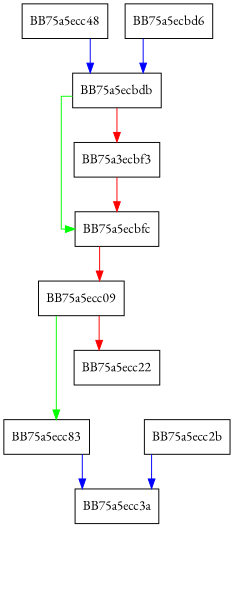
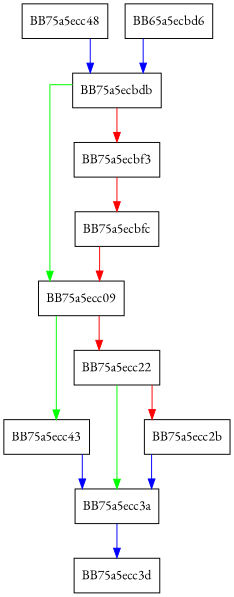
node "BB75a5ecbd6": label "BB75a5ecbd6" -> "BB65a5ecbd6"
edge "BB75a5ecbdb" -> "BB75a5ecbfc": now "BB75a5ecbdb" -> "BB75a5ecc09"
node "BB75a3ecbf3": label "BB75a3ecbf3" -> "BB75a5ecbf3"
edge "BB75a5ecc22" -> "BB75a5ecc2b": added
edge "BB75a5ecc22" -> "BB75a5ecc3a": added
node "BB75a5ecc83": label "BB75a5ecc83" -> "BB75a5ecc43"
node "BB75a5ecc3d": added
